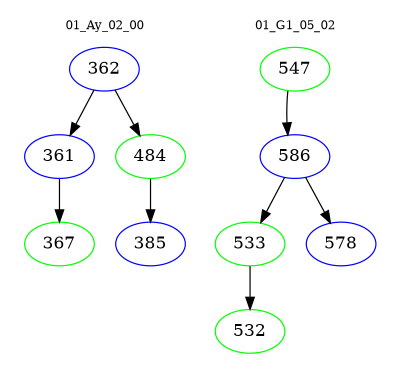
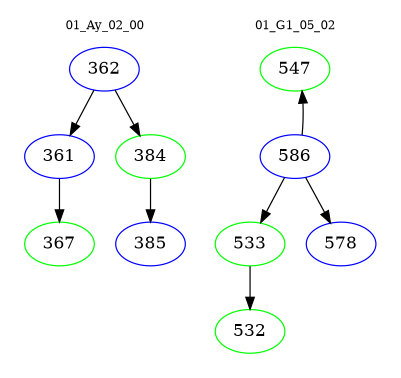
edge "547" -> "586": reversed
node "484": label "484" -> "384"
